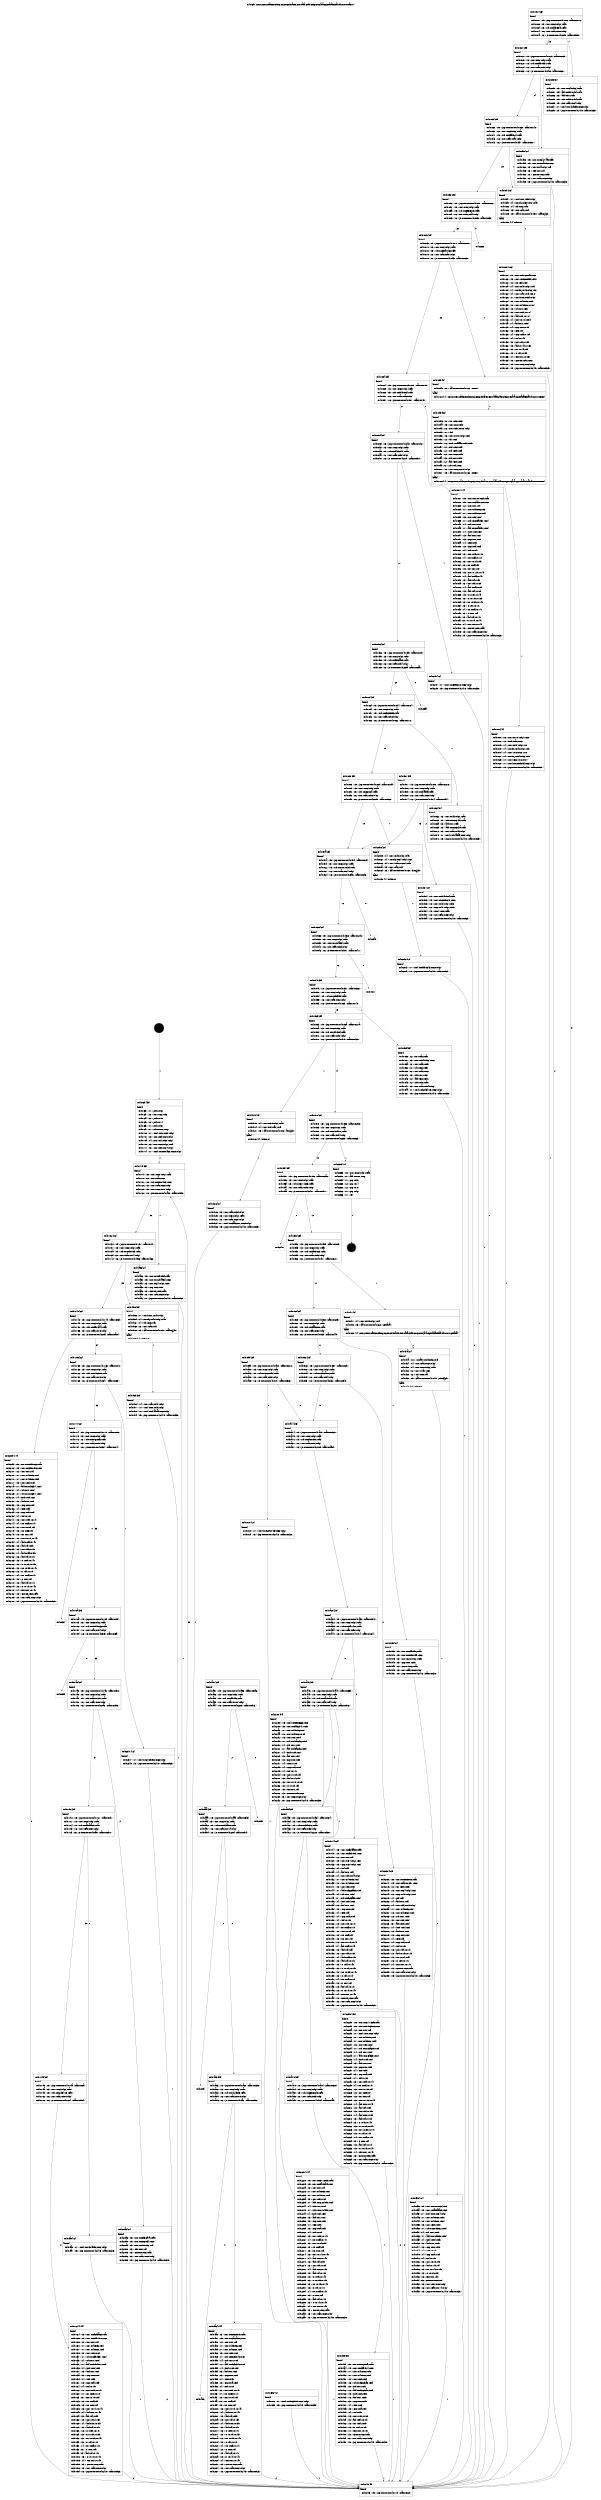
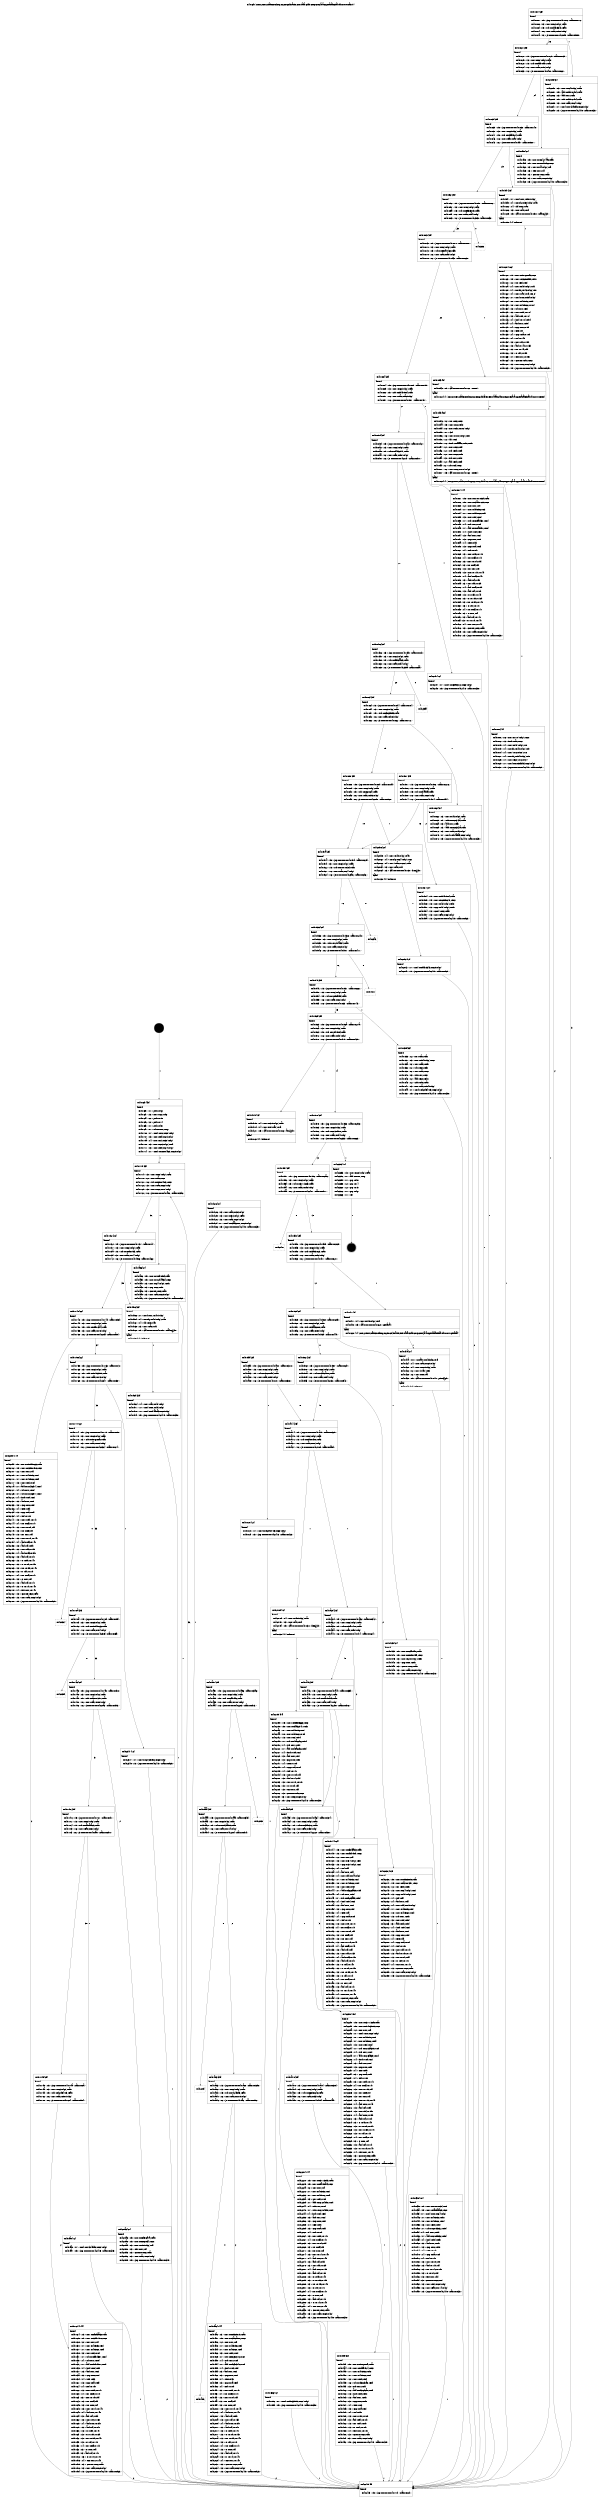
edge "0x401b19 [13]" -> "0x401b26 [21]": removed, label "1"
node "0x40218d [12]": added
edge "0x401a5f [25]" -> "0x401a78 [25]": now "0x401a5f [25]" -> "0x4022b0 [151]"
